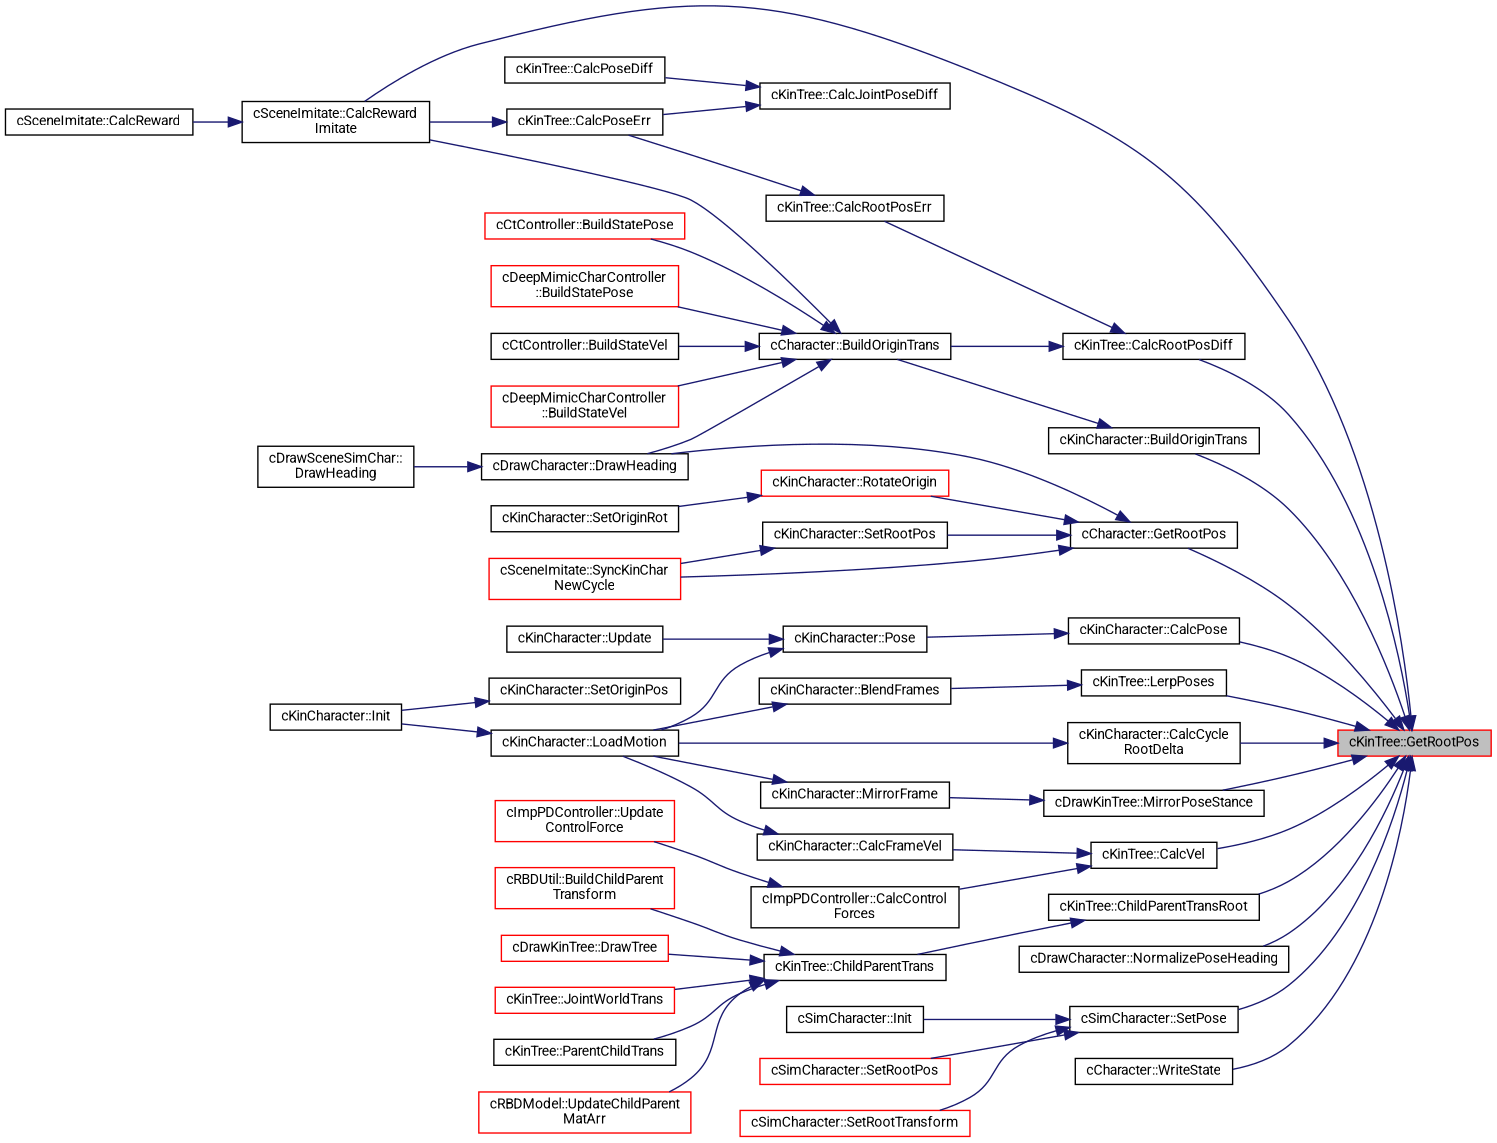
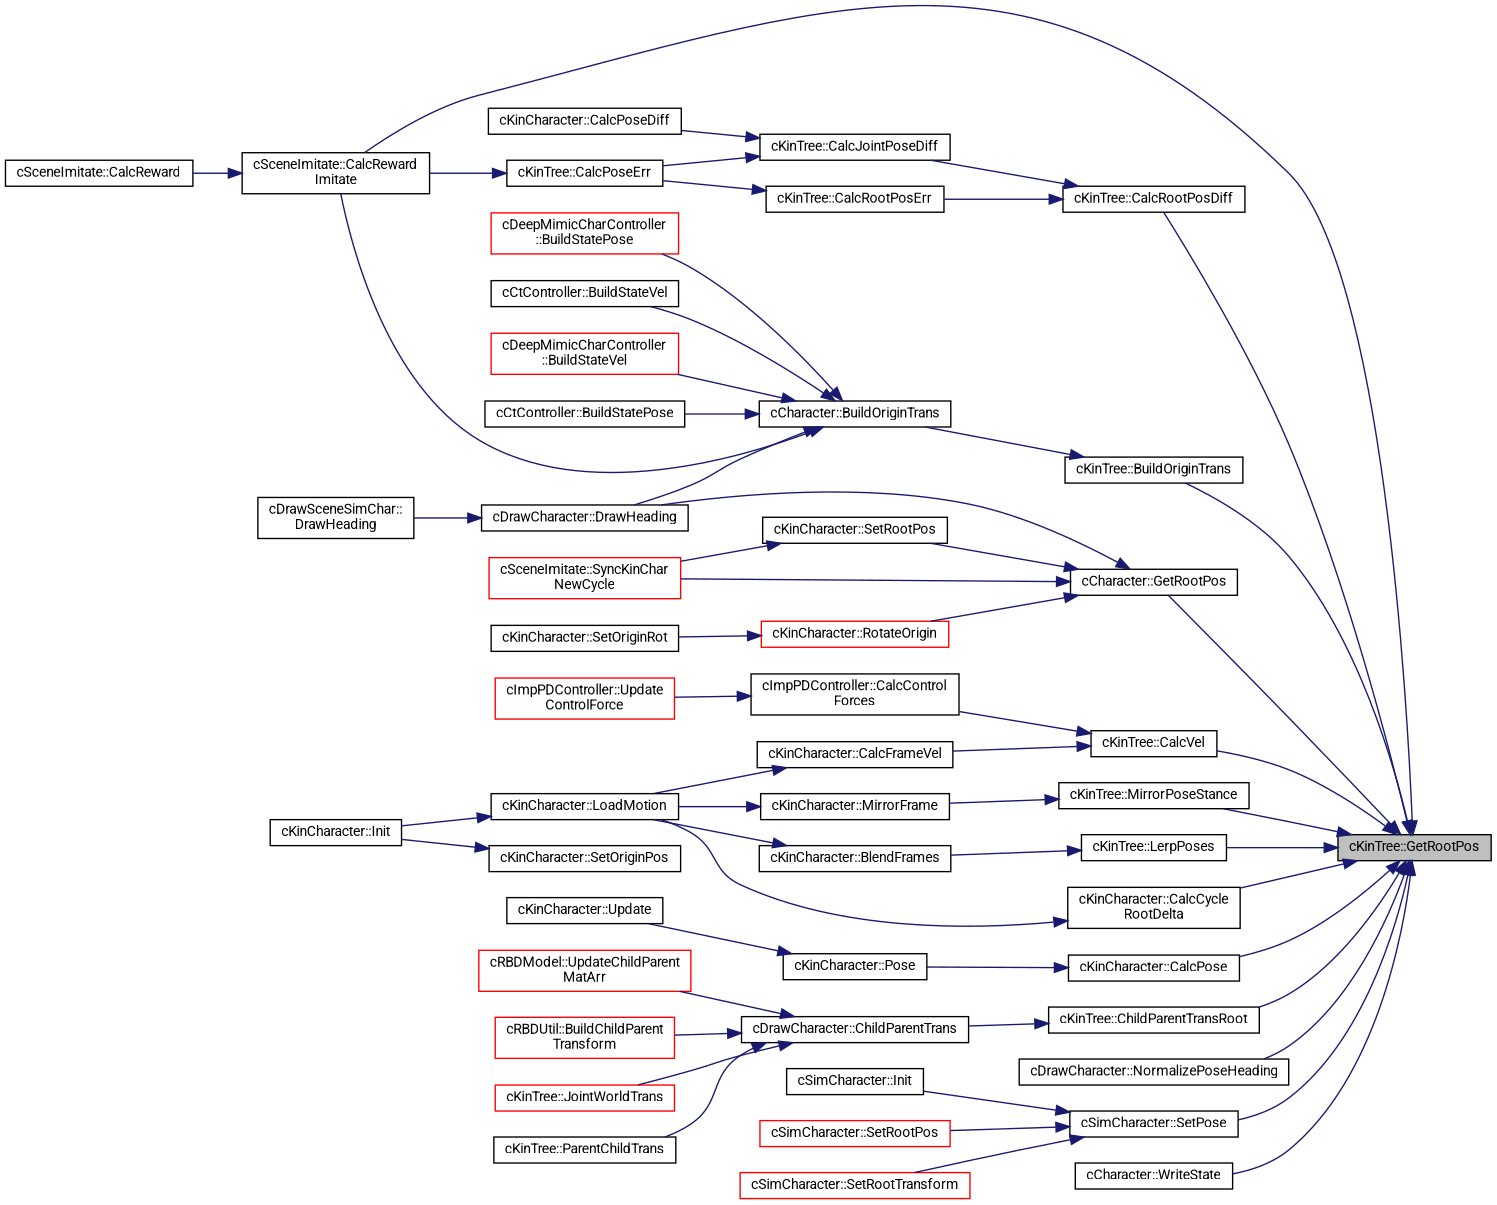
node "cKinTree::CalcPoseDiff": label "cKinTree::CalcPoseDiff" -> "cKinCharacter::CalcPoseDiff"
node "cCtController::BuildStatePose": color red -> black
edge "cCharacter::BuildOriginTrans" -> "cKinTree::CalcRootPosDiff": now "cKinTree::CalcJointPoseDiff" -> "cKinTree::CalcRootPosDiff"
node "cKinCharacter::BuildOriginTrans": label "cKinCharacter::BuildOriginTrans" -> "cKinTree::BuildOriginTrans"
edge "cKinCharacter::LoadMotion" -> "cKinCharacter::Pose": removed
node "cKinTree::GetRootPos": color red -> black
node "cDrawKinTree::MirrorPoseStance": label "cDrawKinTree::MirrorPoseStance" -> "cKinTree::MirrorPoseStance"
node "cDrawKinTree::DrawTree": removed
node "cKinTree::ChildParentTrans": label "cKinTree::ChildParentTrans" -> "cDrawCharacter::ChildParentTrans"
